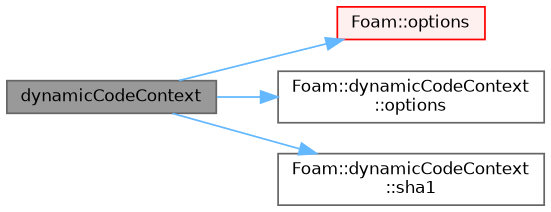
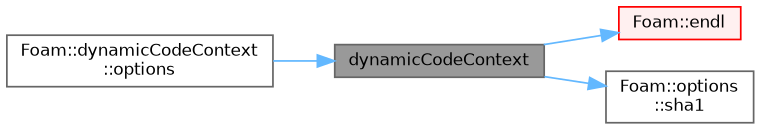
node "Foam::options": label "Foam::options" -> "Foam::endl"
edge "dynamicCodeContext" -> "Foam::dynamicCodeContext ::options": reversed
node "Foam::dynamicCodeContext ::sha1": label "Foam::dynamicCodeContext ::sha1" -> "Foam::options ::sha1"
